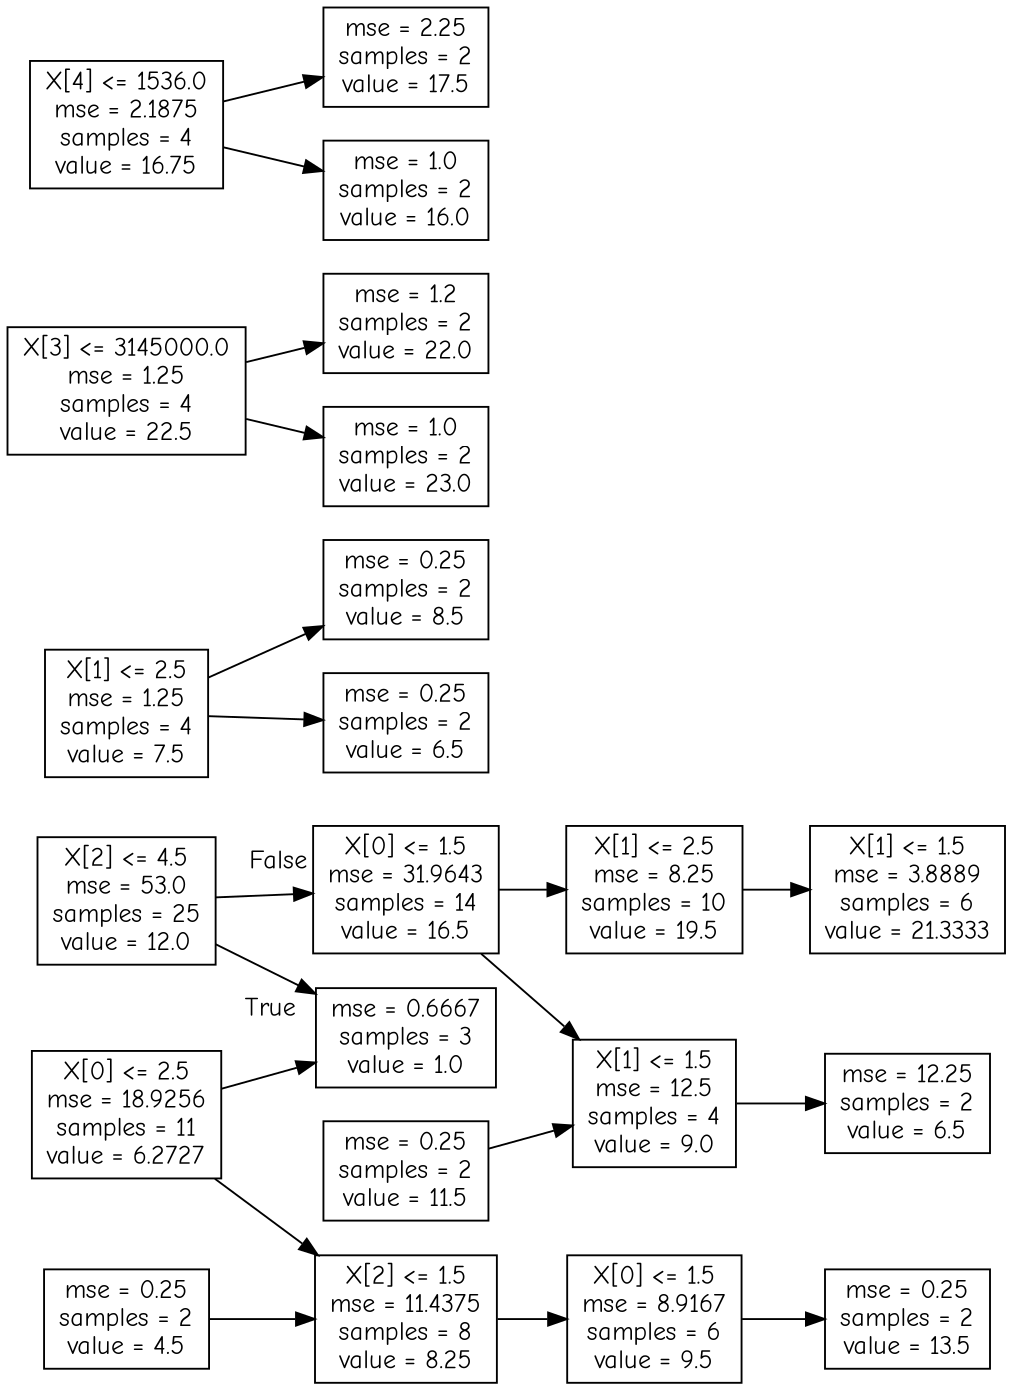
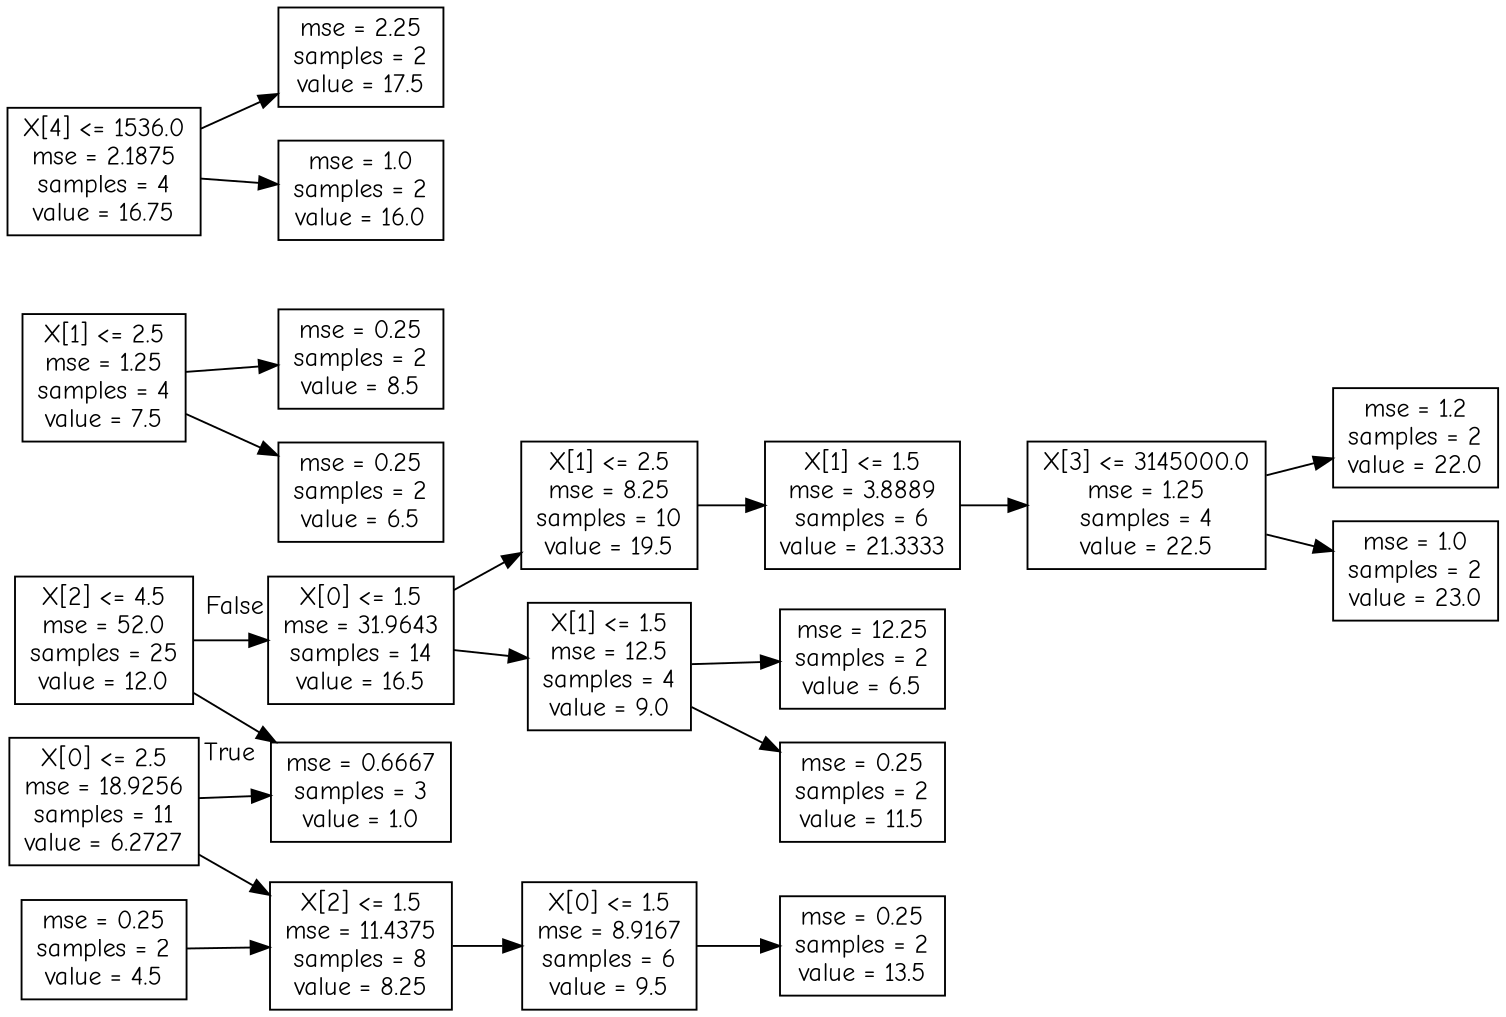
edge "X[1] <= 1.5 mse = 3.8889 samples = 6 value = 21.3333" -> "X[3] <= 3145000.0 mse = 1.25 samples = 4 value = 22.5": added
node "X[2] <= 4.5 mse = 53.0 samples = 25 value = 12.0": label "X[2] <= 4.5 mse = 53.0 samples = 25 value = 12.0" -> "X[2] <= 4.5 mse = 52.0 samples = 25 value = 12.0"
edge "mse = 0.25 samples = 2 value = 11.5" -> "X[1] <= 1.5 mse = 12.5 samples = 4 value = 9.0": reversed
